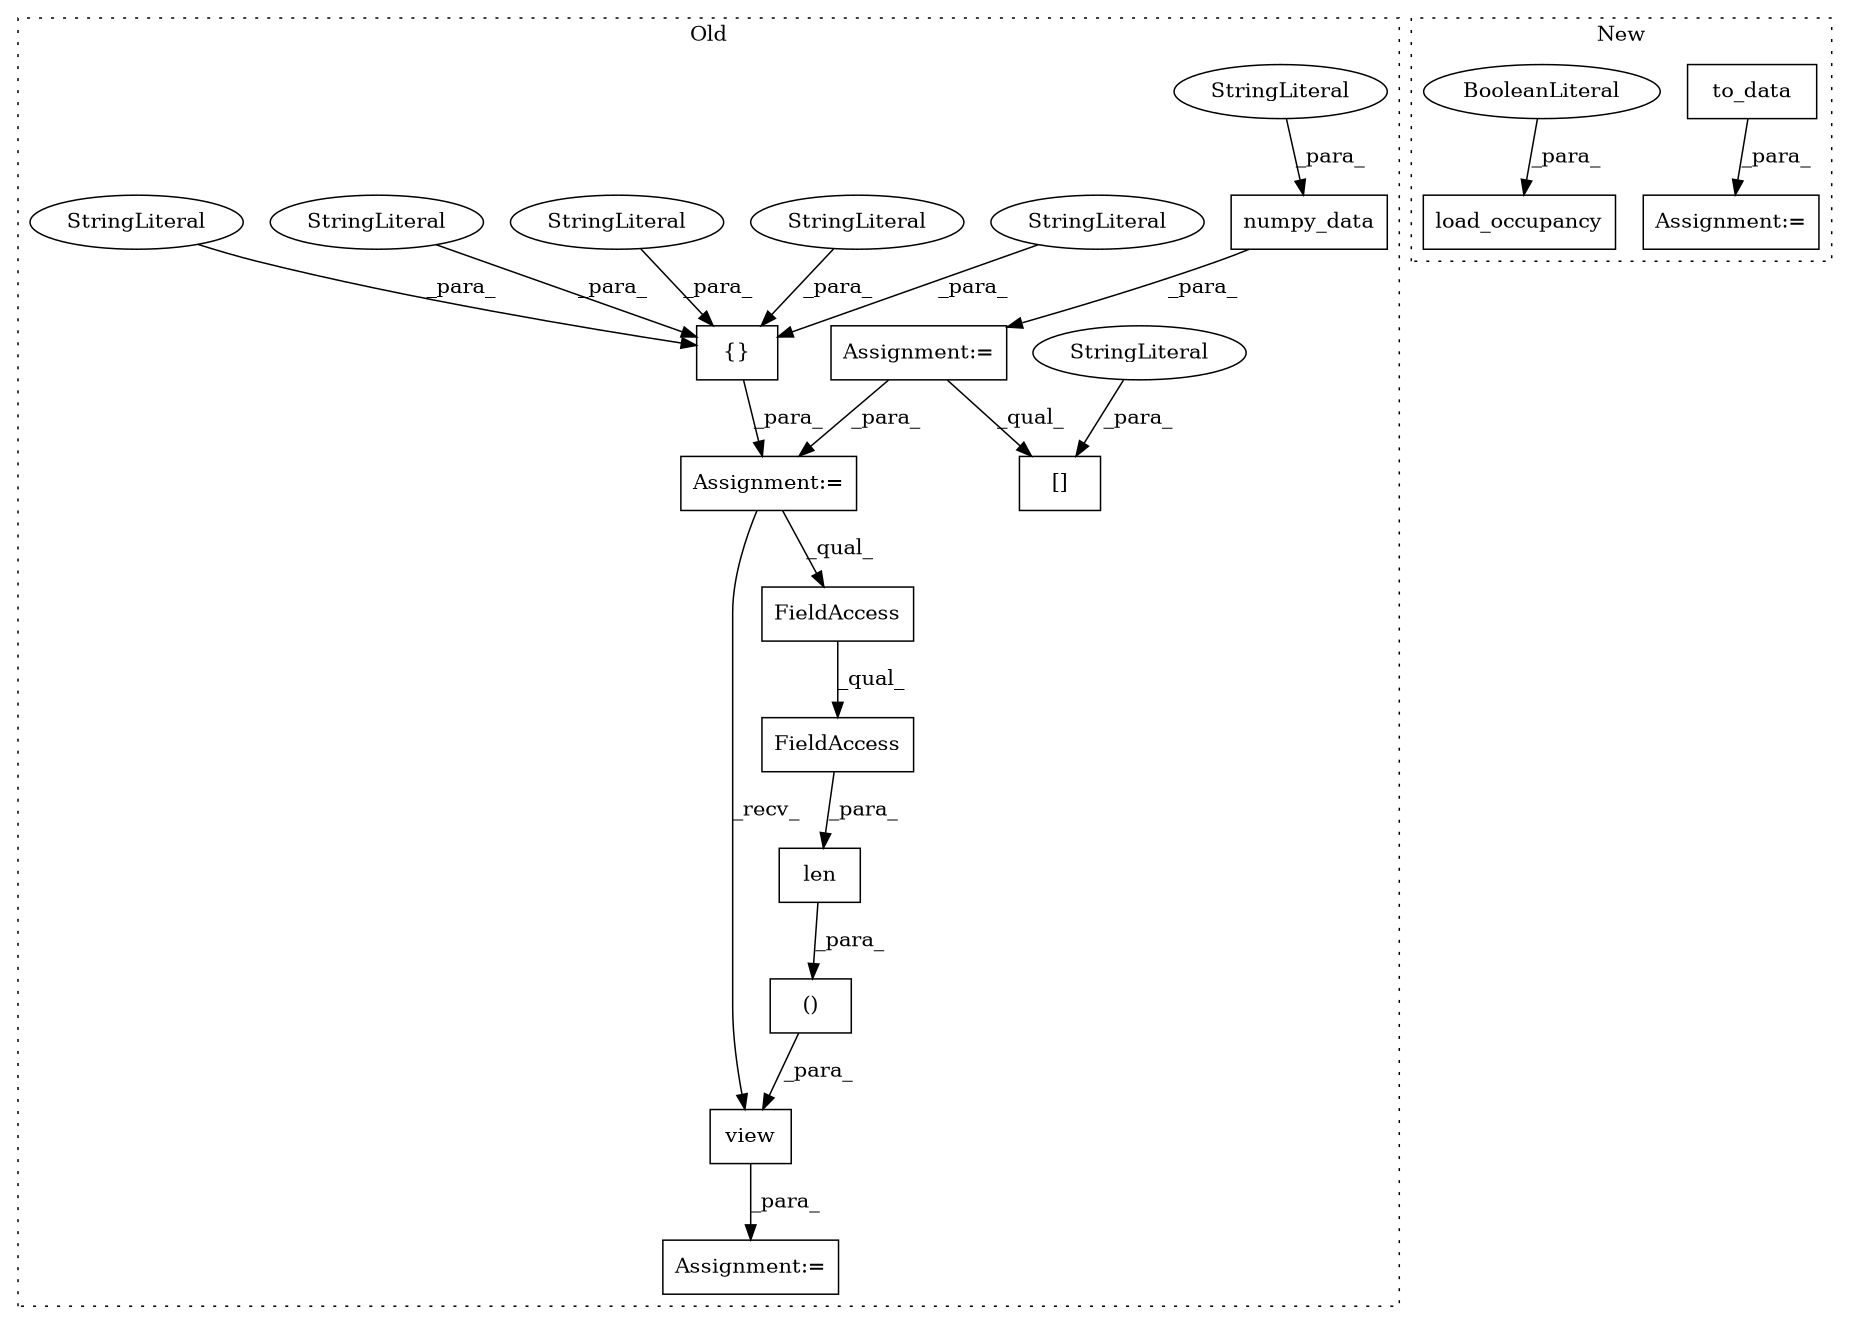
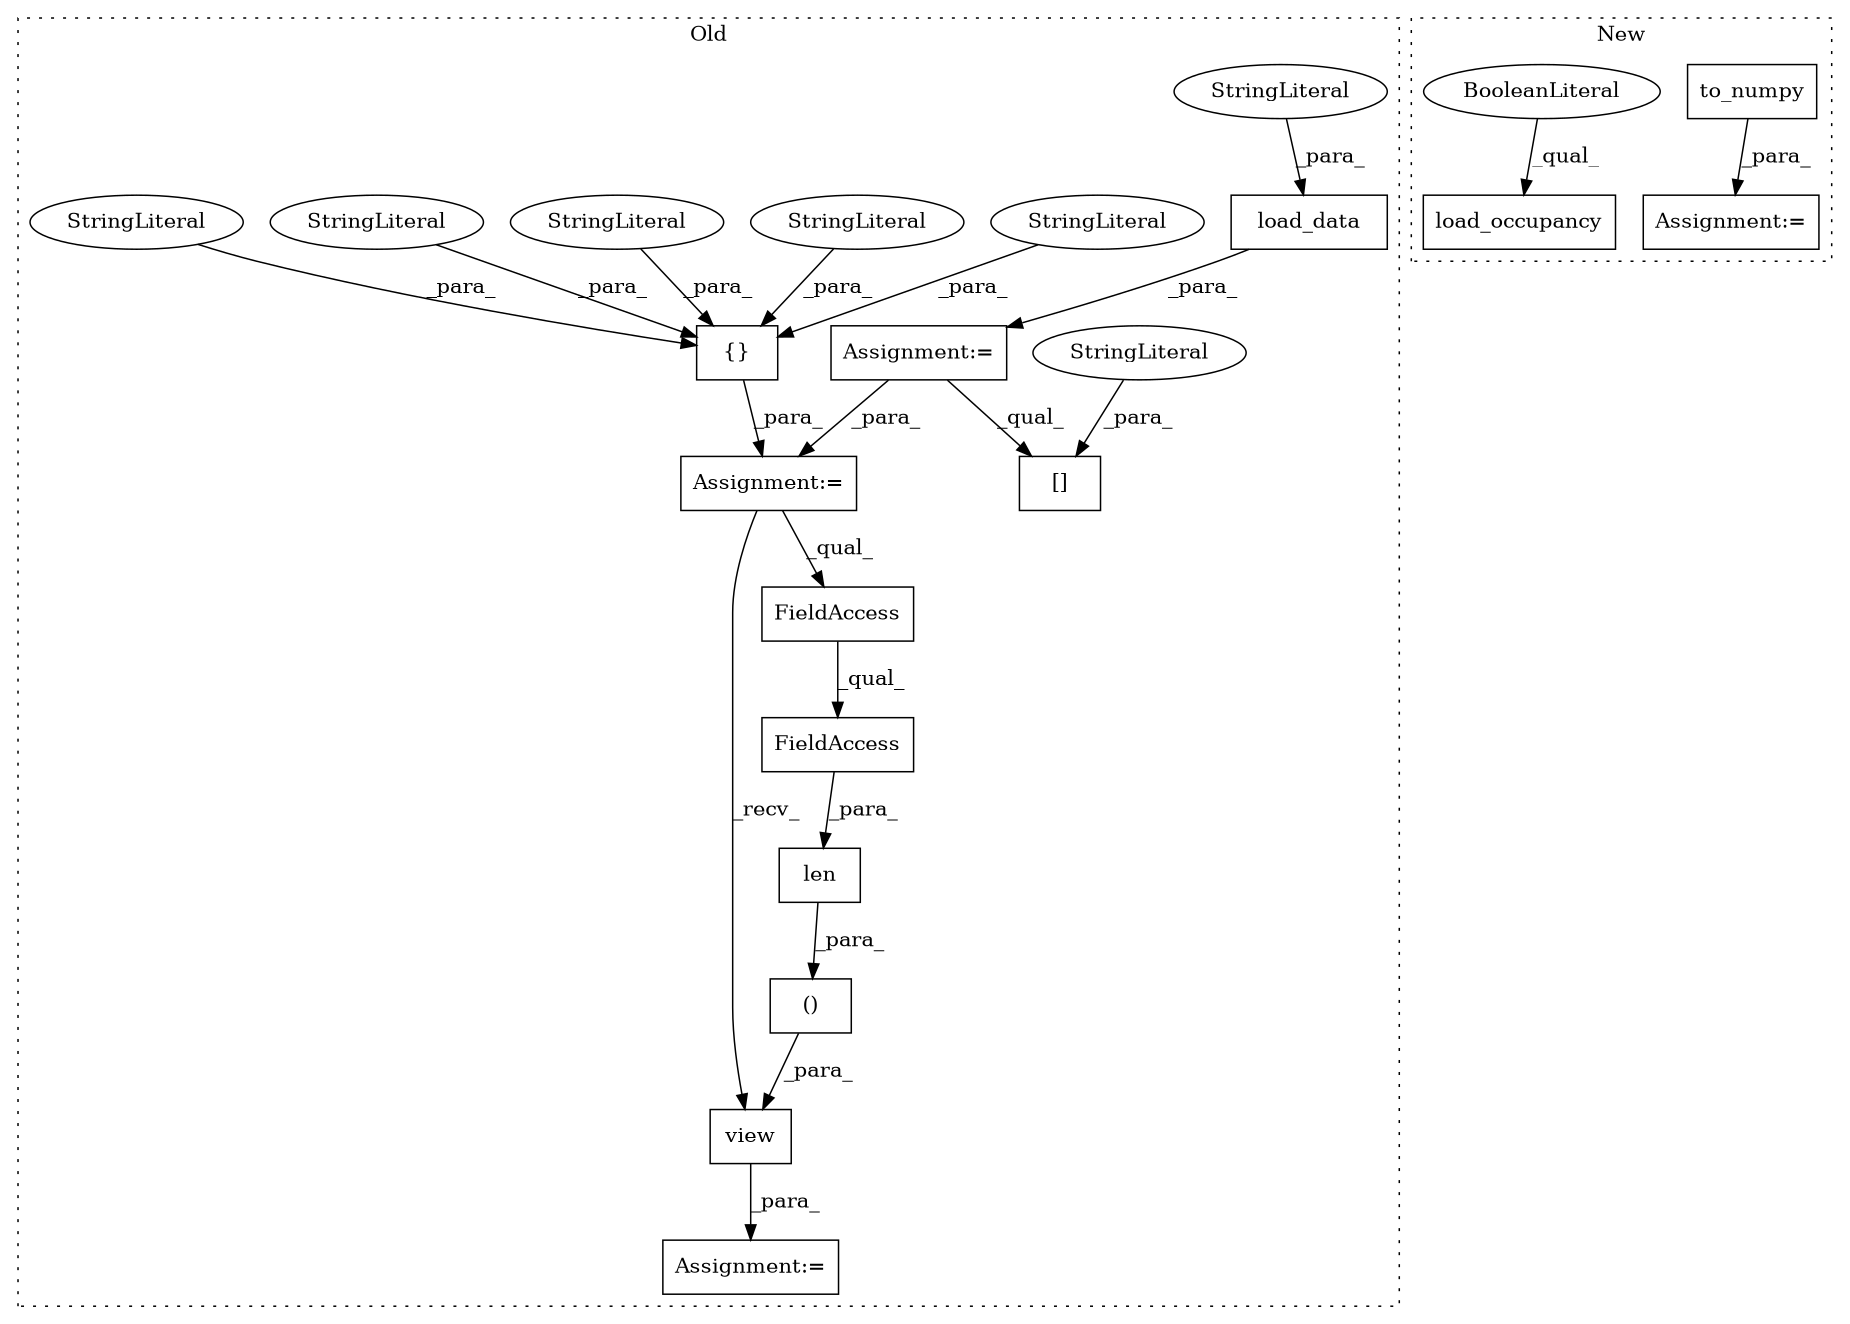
node "to_data": label "to_data" -> "to_numpy"
edge "BooleanLiteral" -> "load_occupancy": label "_para_" -> "_qual_"
node "numpy_data": label "numpy_data" -> "load_data"
